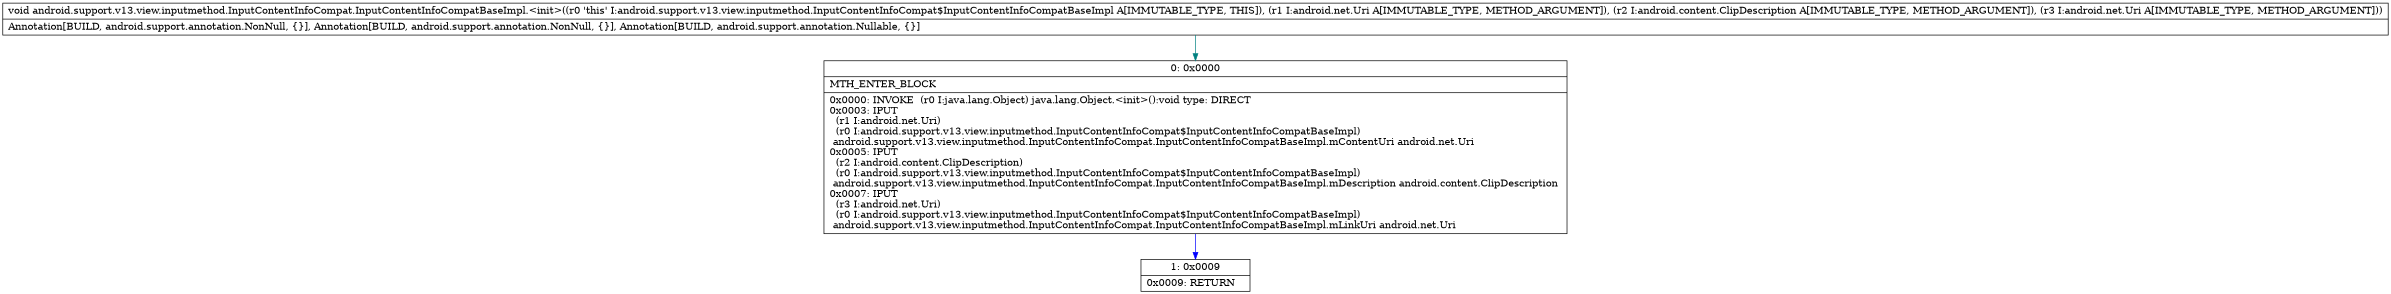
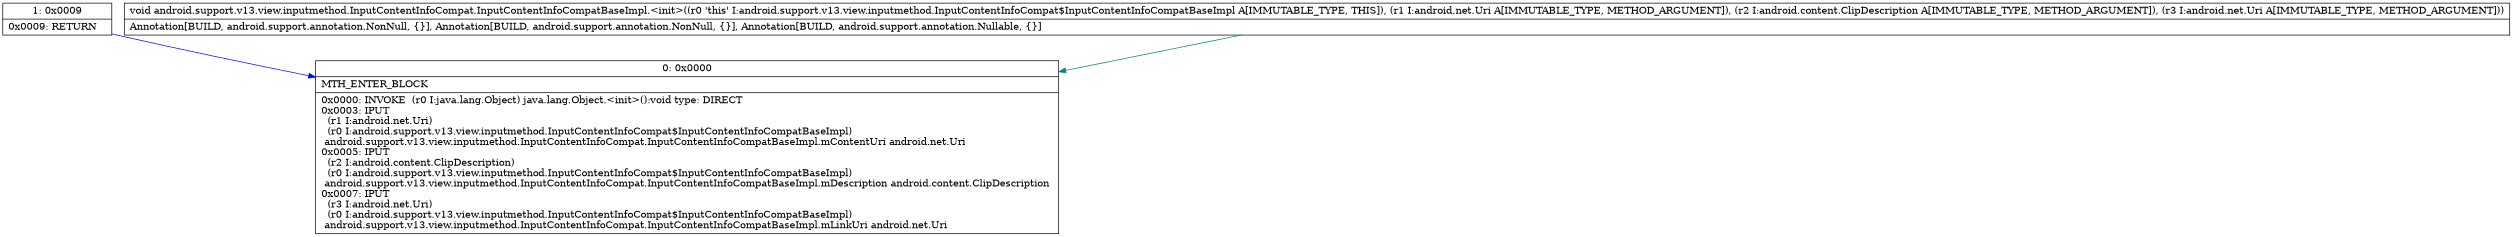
edge "0: 0x0000" -> "1: 0x0009": reversed
